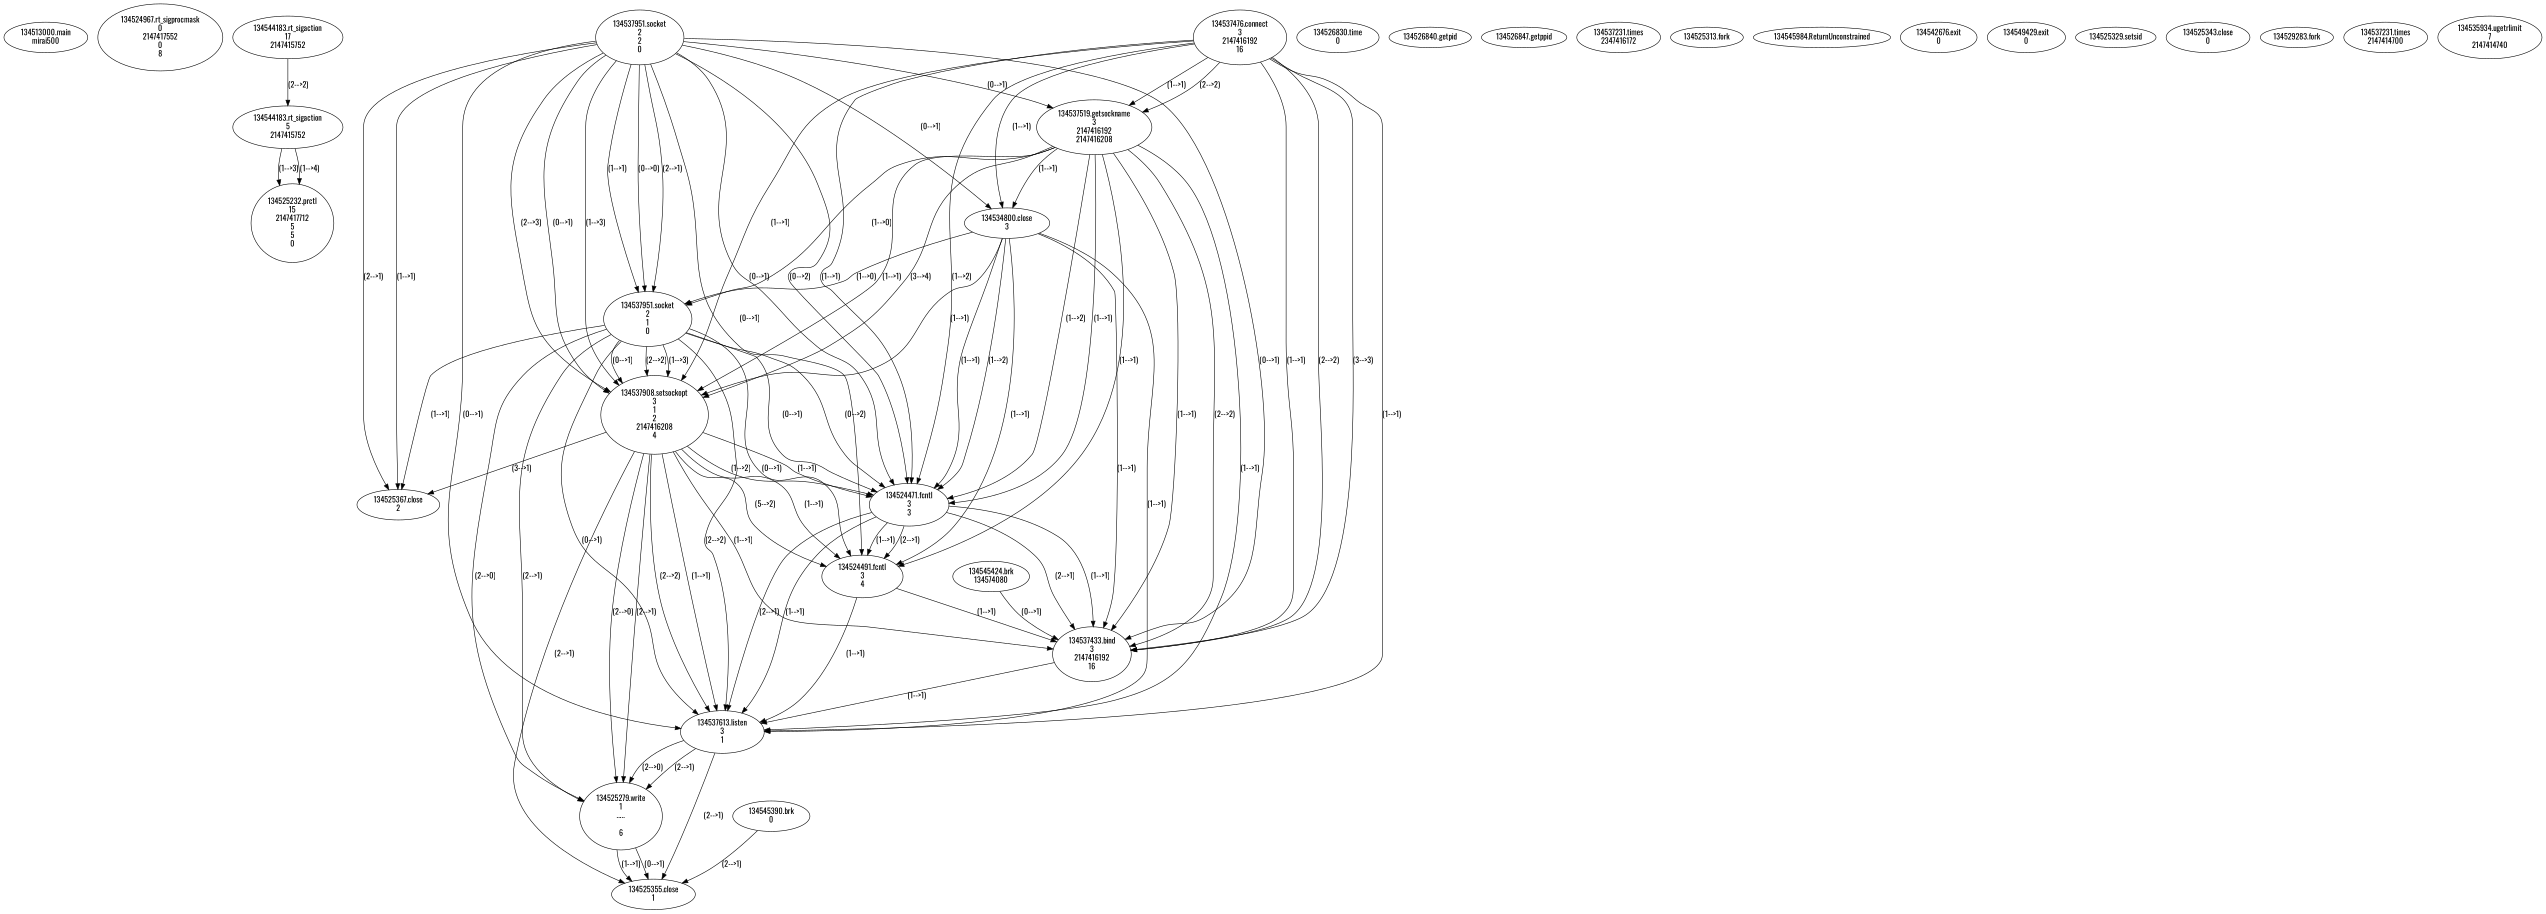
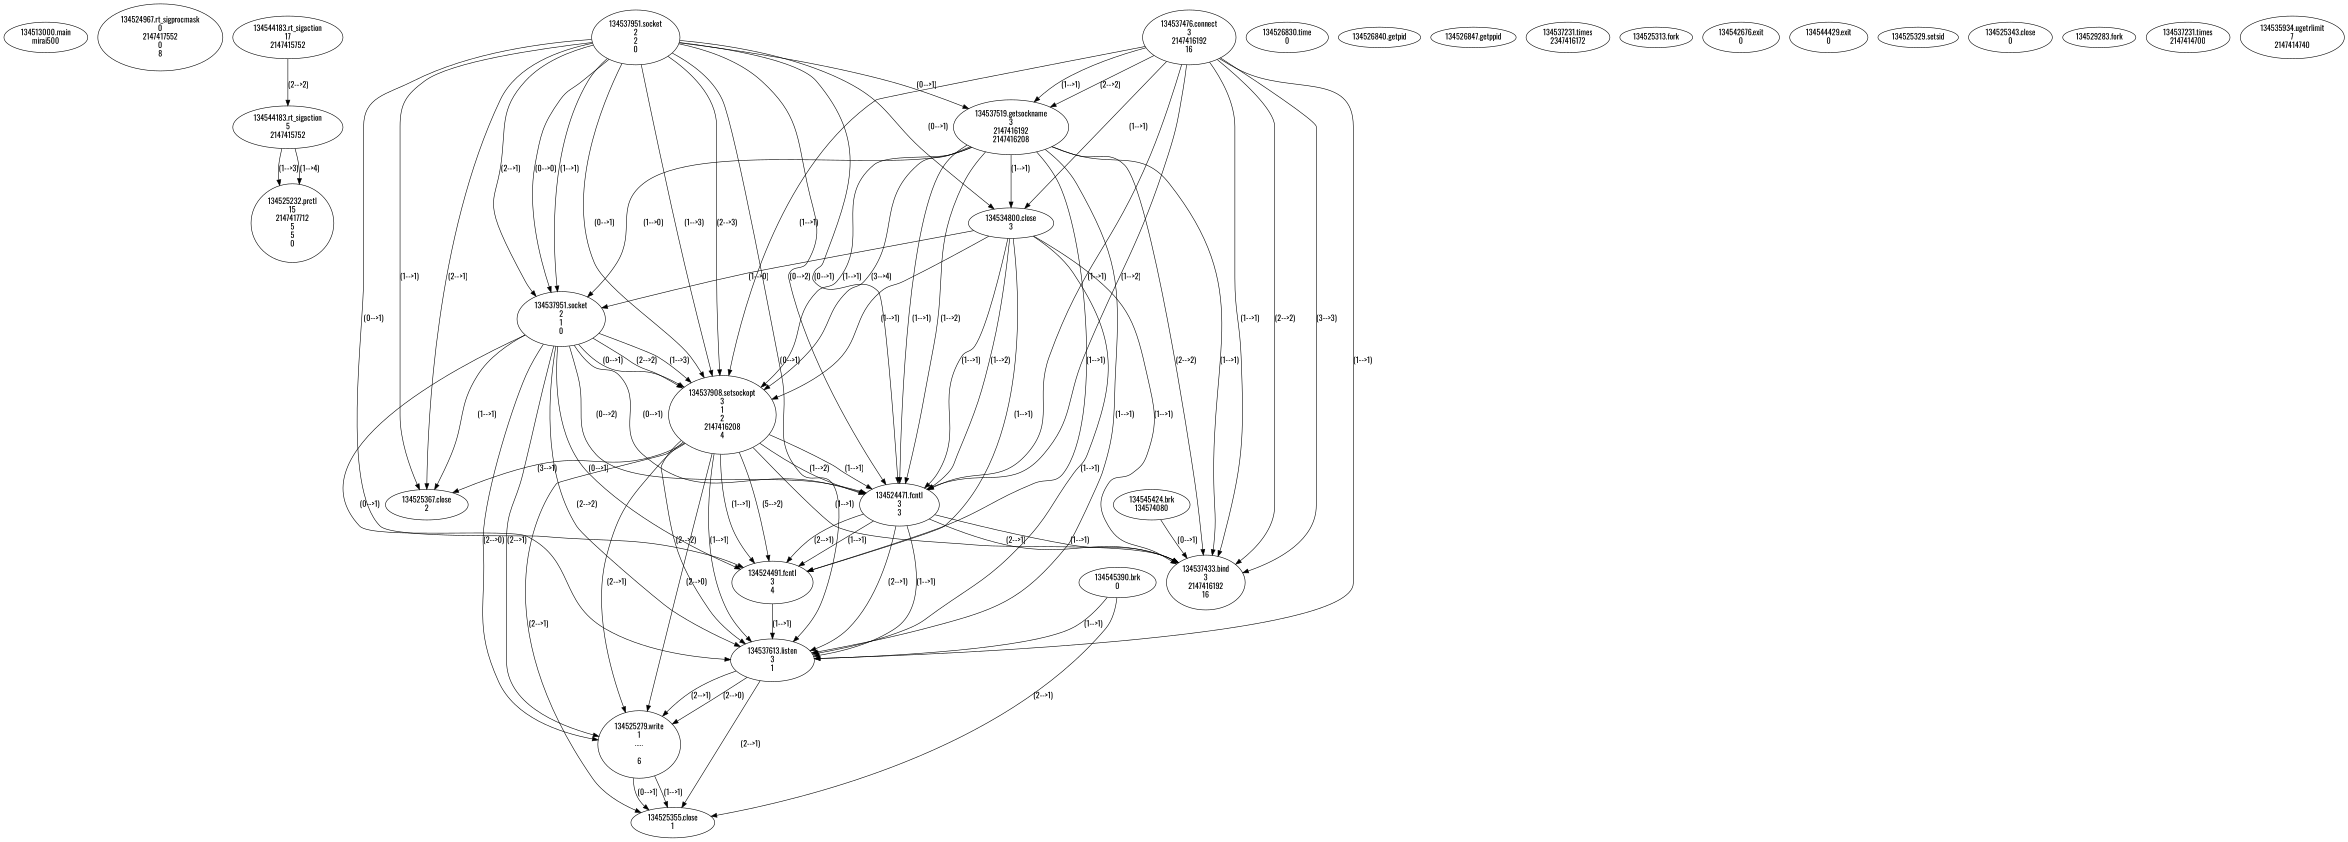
node "134545984.ReturnUnconstrained": removed
node "134549429.exit 0": label "134549429.exit 0" -> "134544429.exit 0"
edge "134537951.socket 2 2 0" -> "134537433.bind 3 2147416192 16": removed, label "(0-->1)"
edge "134524491.fcntl 3 4" -> "134537433.bind 3 2147416192 16": removed, label "(1-->1)"
edge "134537433.bind 3 2147416192 16" -> "134537613.listen 3 1": now "134545390.brk 0" -> "134537613.listen 3 1"
